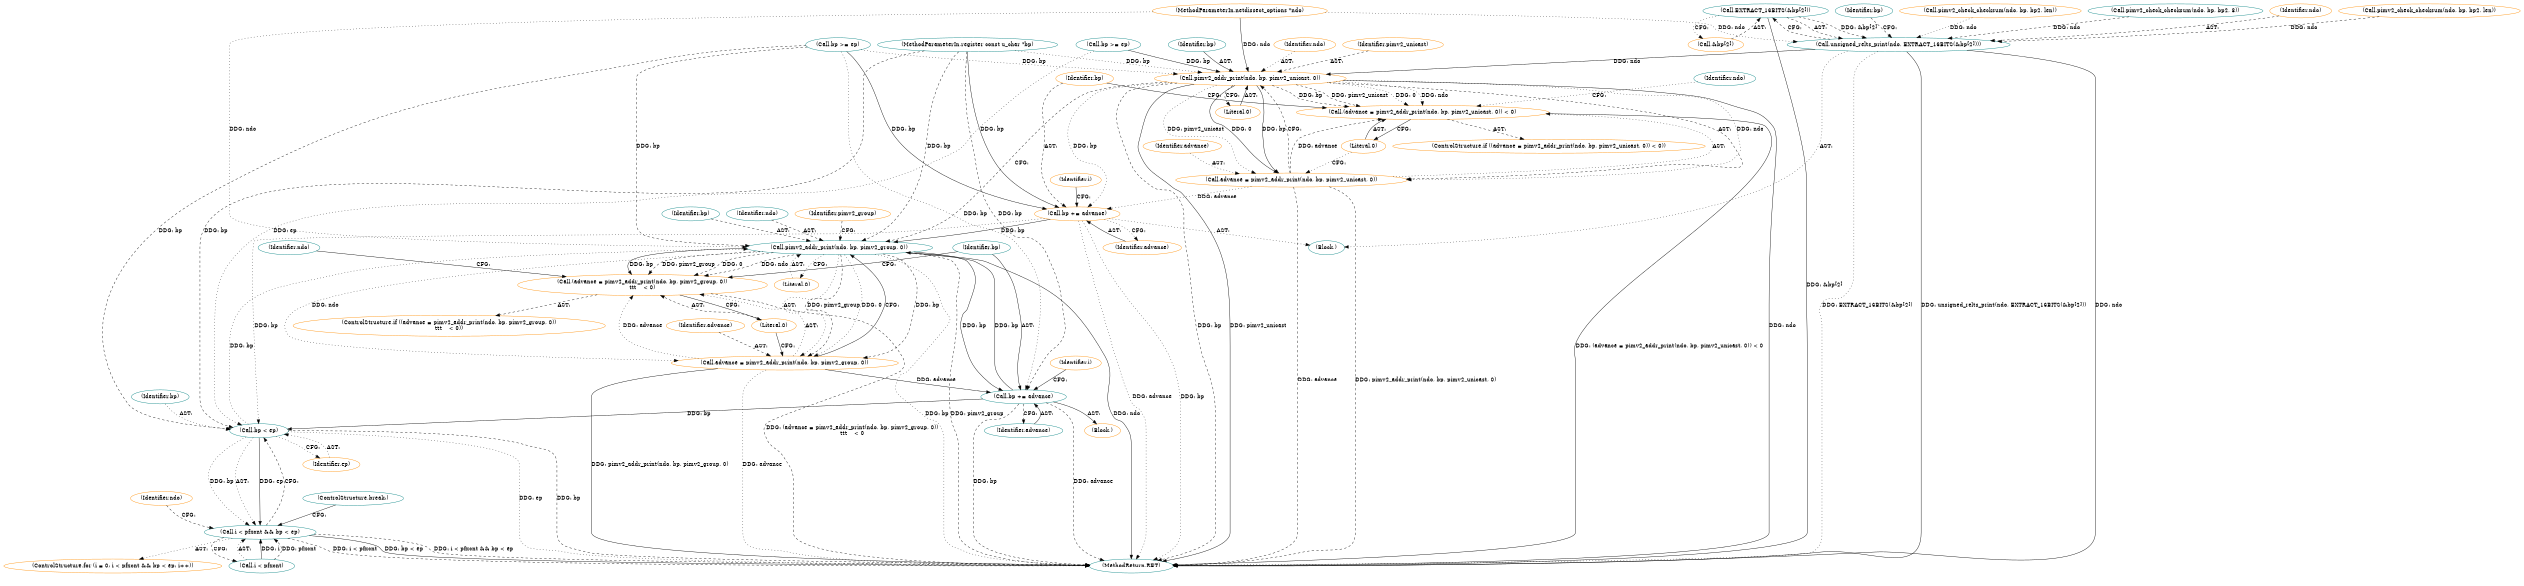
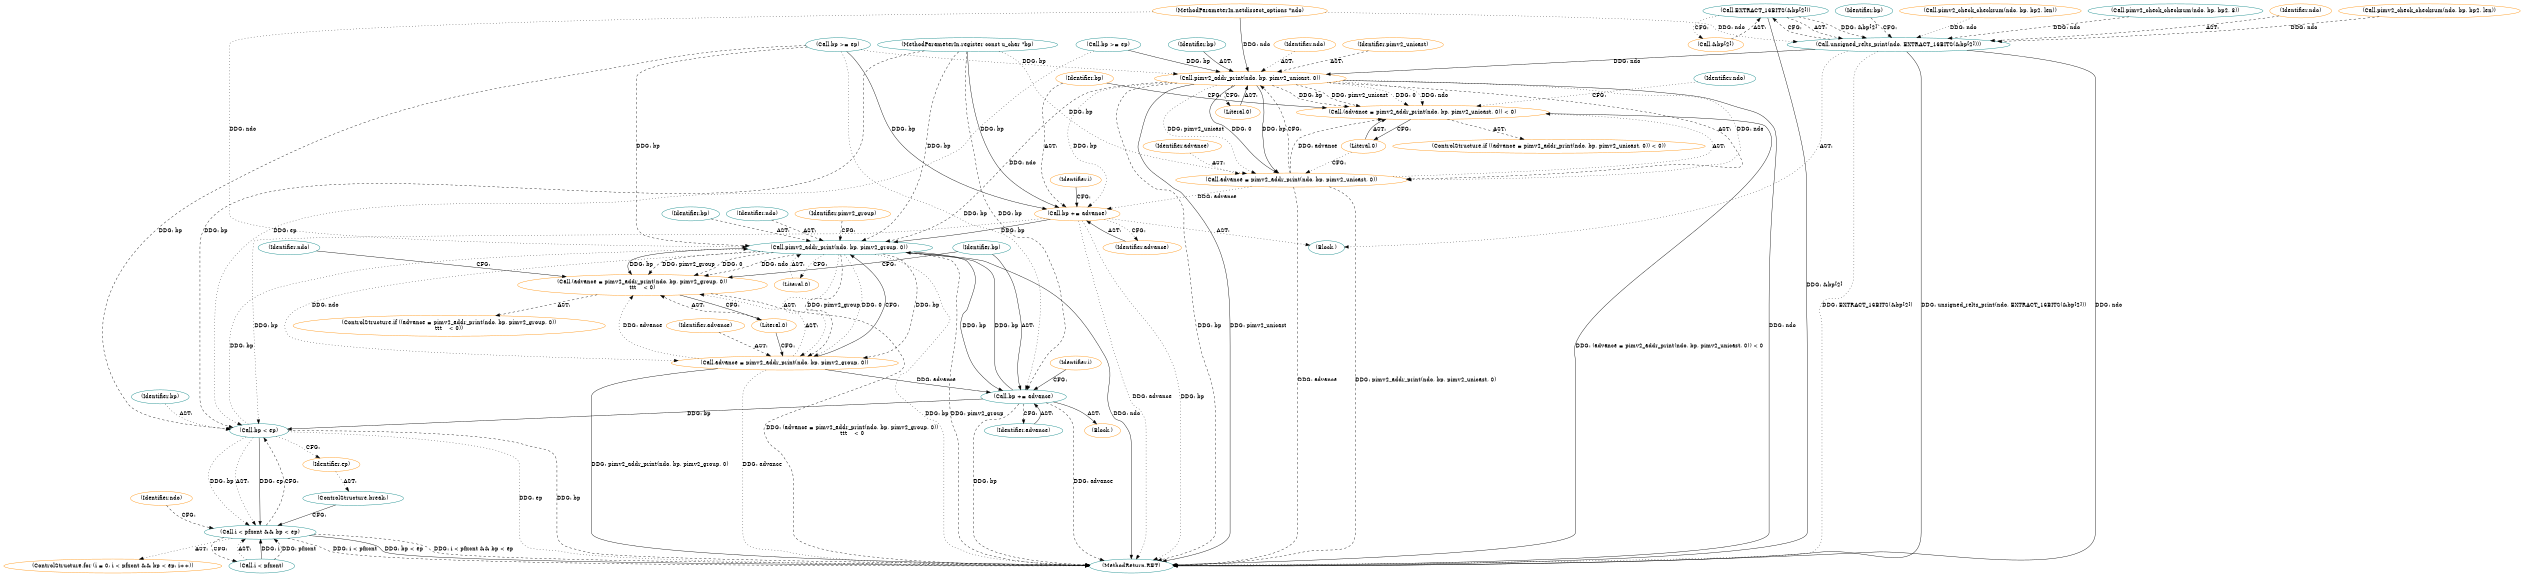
edge "(MethodParameterIn,register const u_char *bp)" -> "(Call,pimv2_addr_print(ndo, bp, pimv2_unicast, 0))": now "(MethodParameterIn,register const u_char *bp)" -> "(Call,advance = pimv2_addr_print(ndo, bp, pimv2_unicast, 0))"
edge "(Call,pimv2_addr_print(ndo, bp, pimv2_unicast, 0))" -> "(Call,pimv2_addr_print(ndo, bp, pimv2_group, 0))": label "CFG: " -> "DDG: ndo"
edge "(Identifier,ep)" -> "(Call,bp < ep)": now "(Identifier,ep)" -> "(ControlStructure,break;)"
